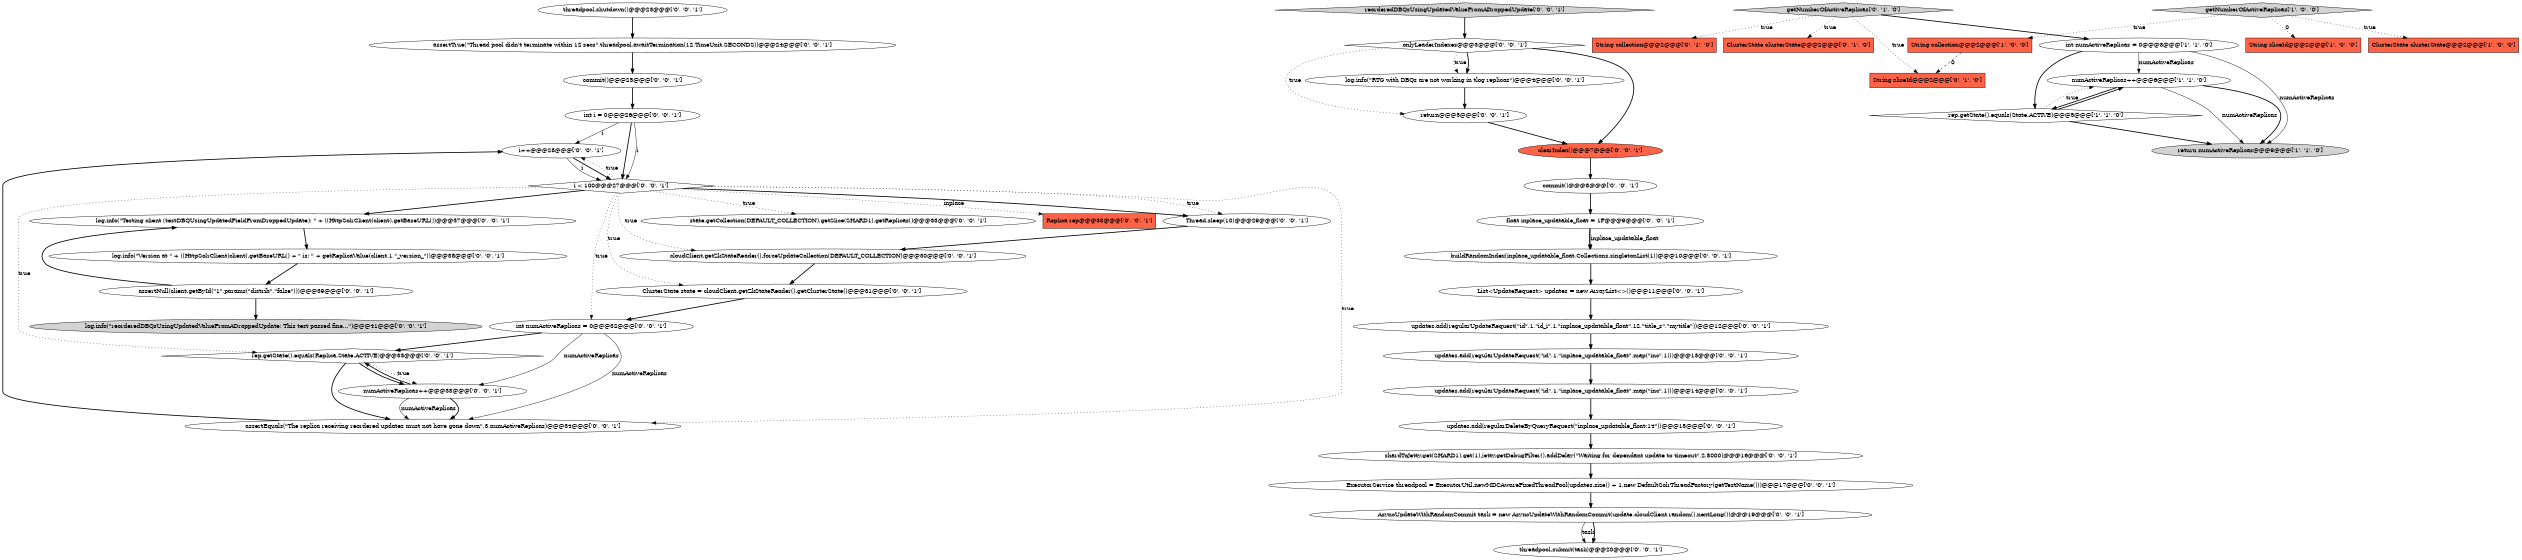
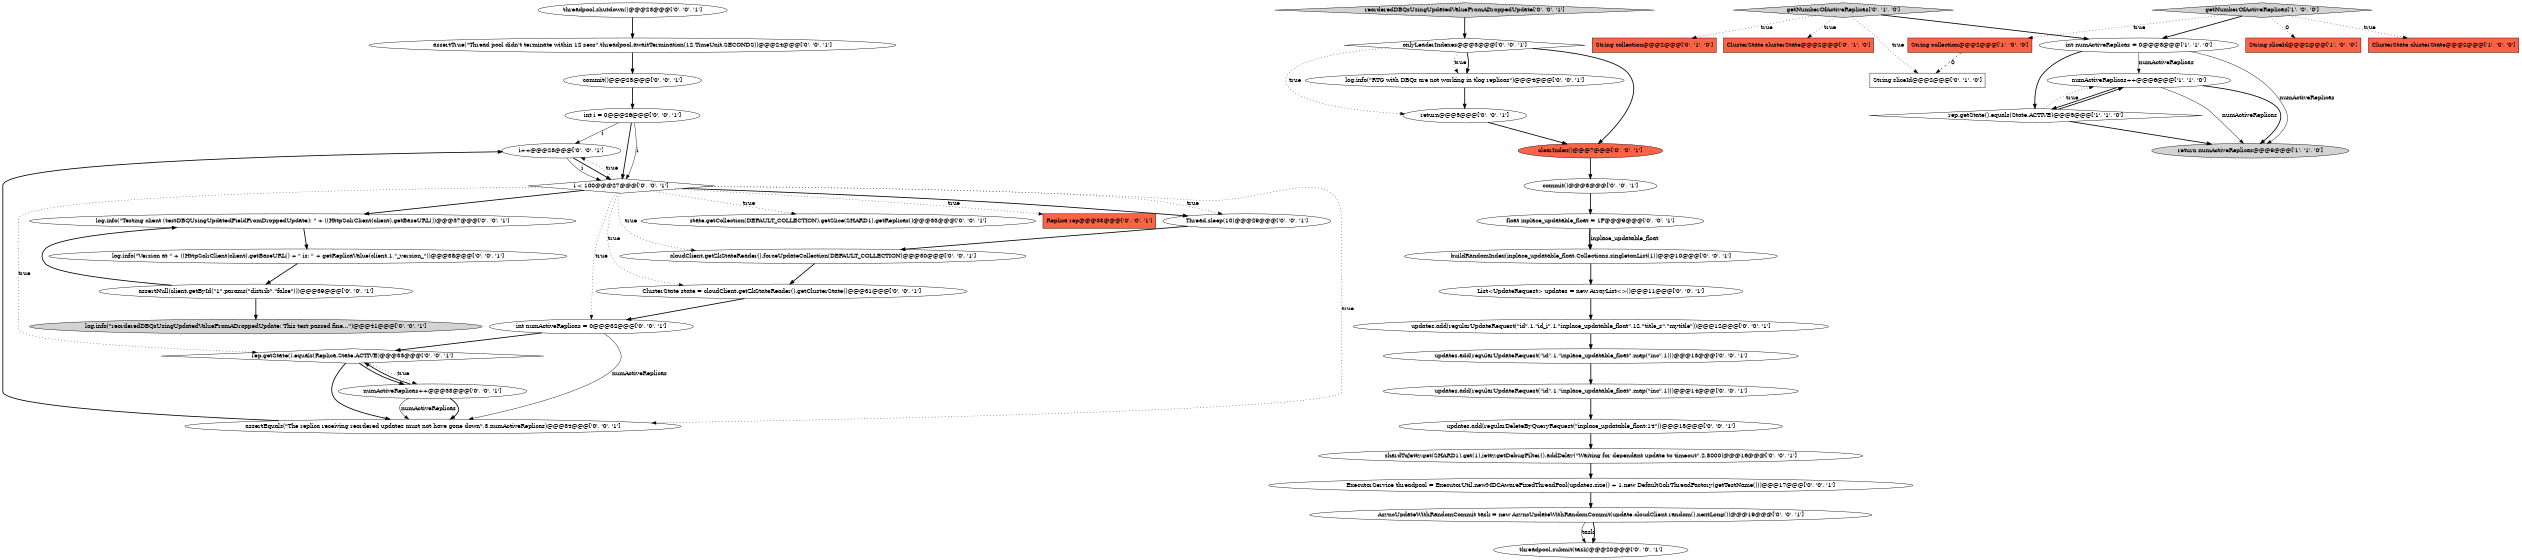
edge "getNumberOfActiveReplicas['1', '0', '0']" -> "int numActiveReplicas = 0@@@3@@@['1', '1', '0']": added
node "String sliceId@@@2@@@['0', '1', '0']": fillcolor tomato -> white
edge "i < 100@@@27@@@['0', '0', '1']" -> "Replica rep@@@33@@@['0', '0', '1']": label "inplace" -> "true"
edge "int numActiveReplicas = 0@@@32@@@['0', '0', '1']" -> "numActiveReplicas++@@@33@@@['0', '0', '1']": removed, label "numActiveReplicas"
